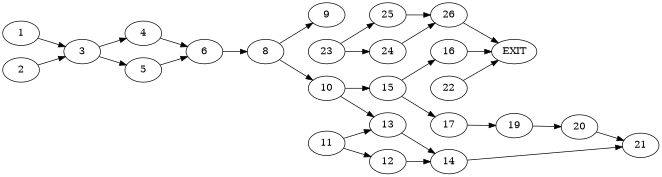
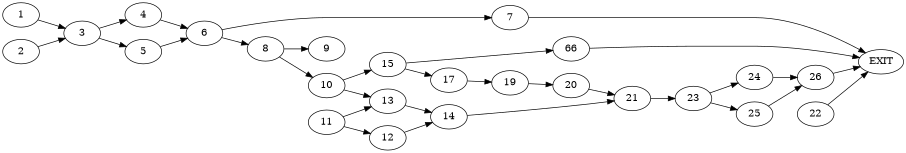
node "7": added
node "16": label "16" -> "66"
edge "21" -> "23": added
